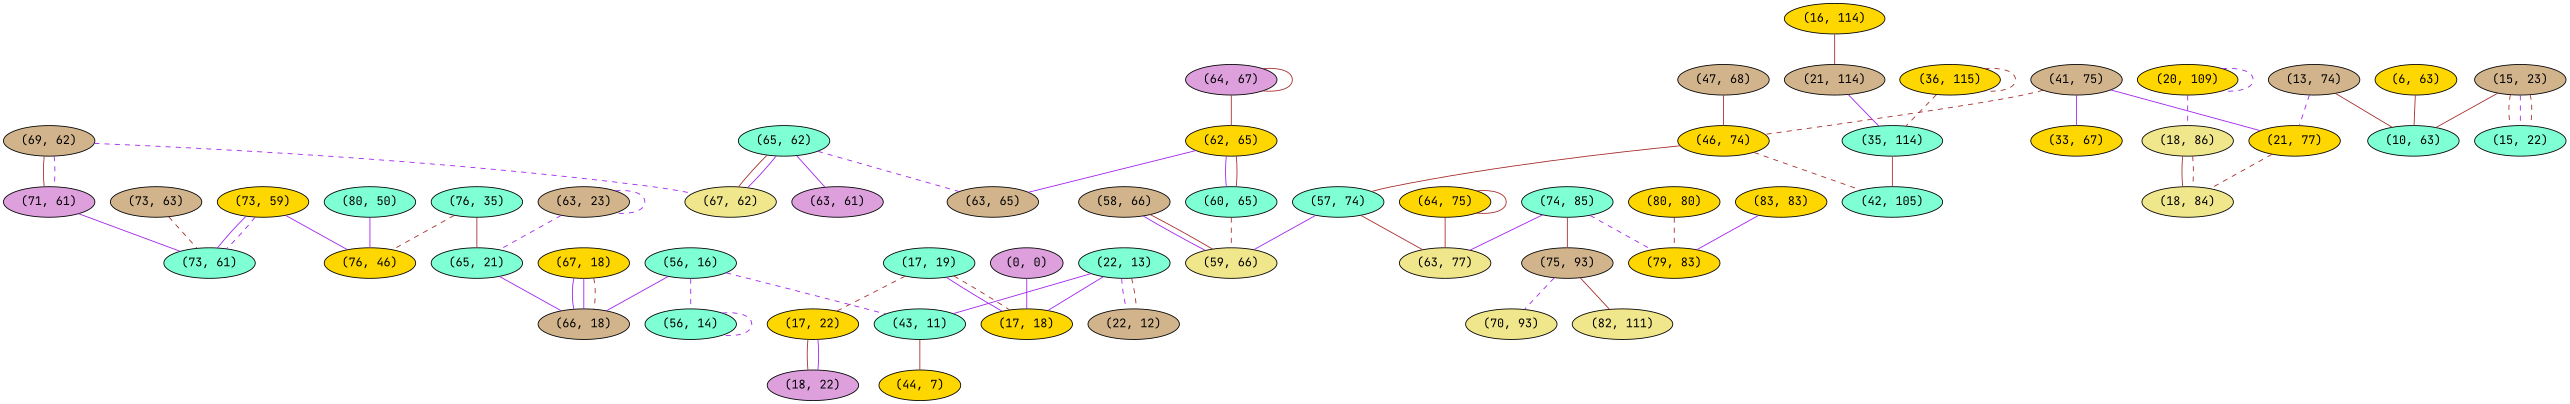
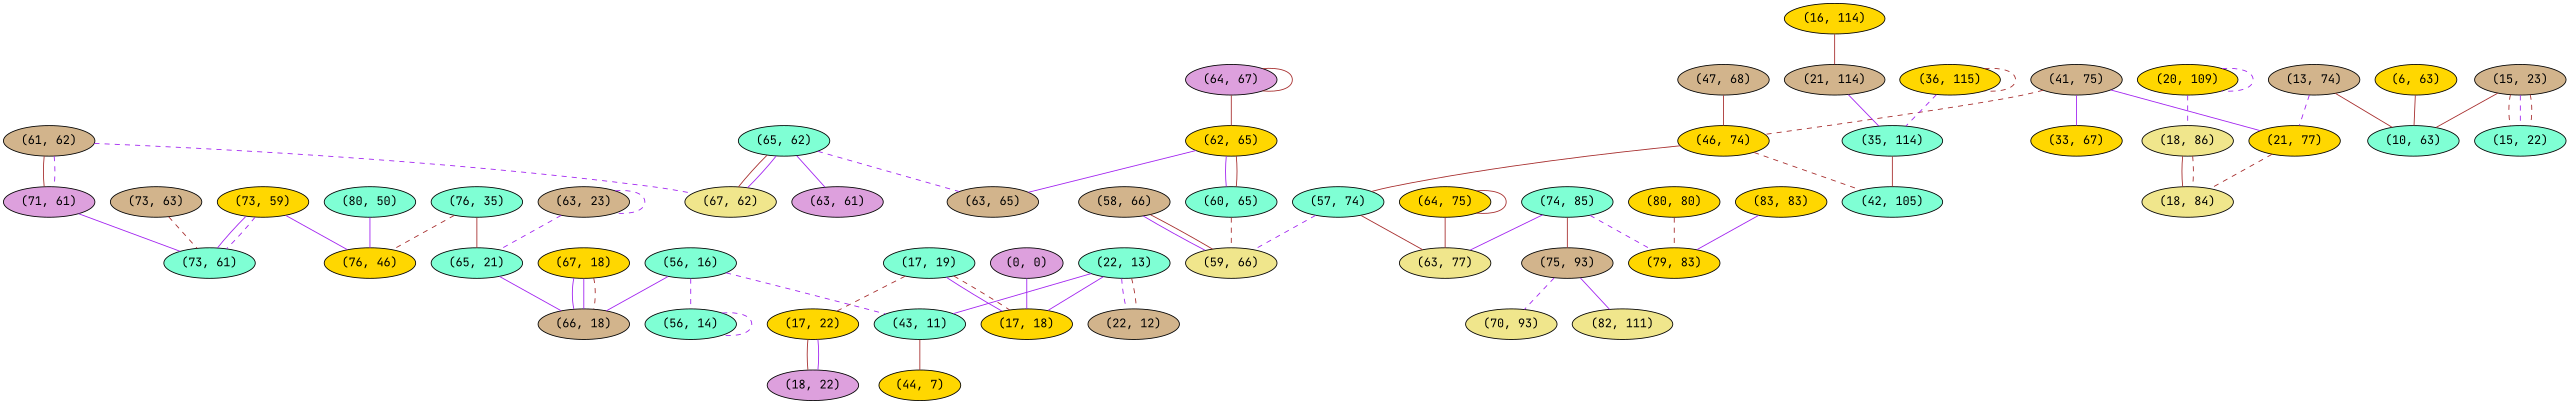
edge "(36, 115)" -- "(35, 114)": color brown -> purple
node "(69, 62)": label "(69, 62)" -> "(61, 62)"
edge "(57, 74)" -- "(59, 66)": style solid -> dashed
edge "(75, 93)" -- "(82, 111)": color brown -> purple
